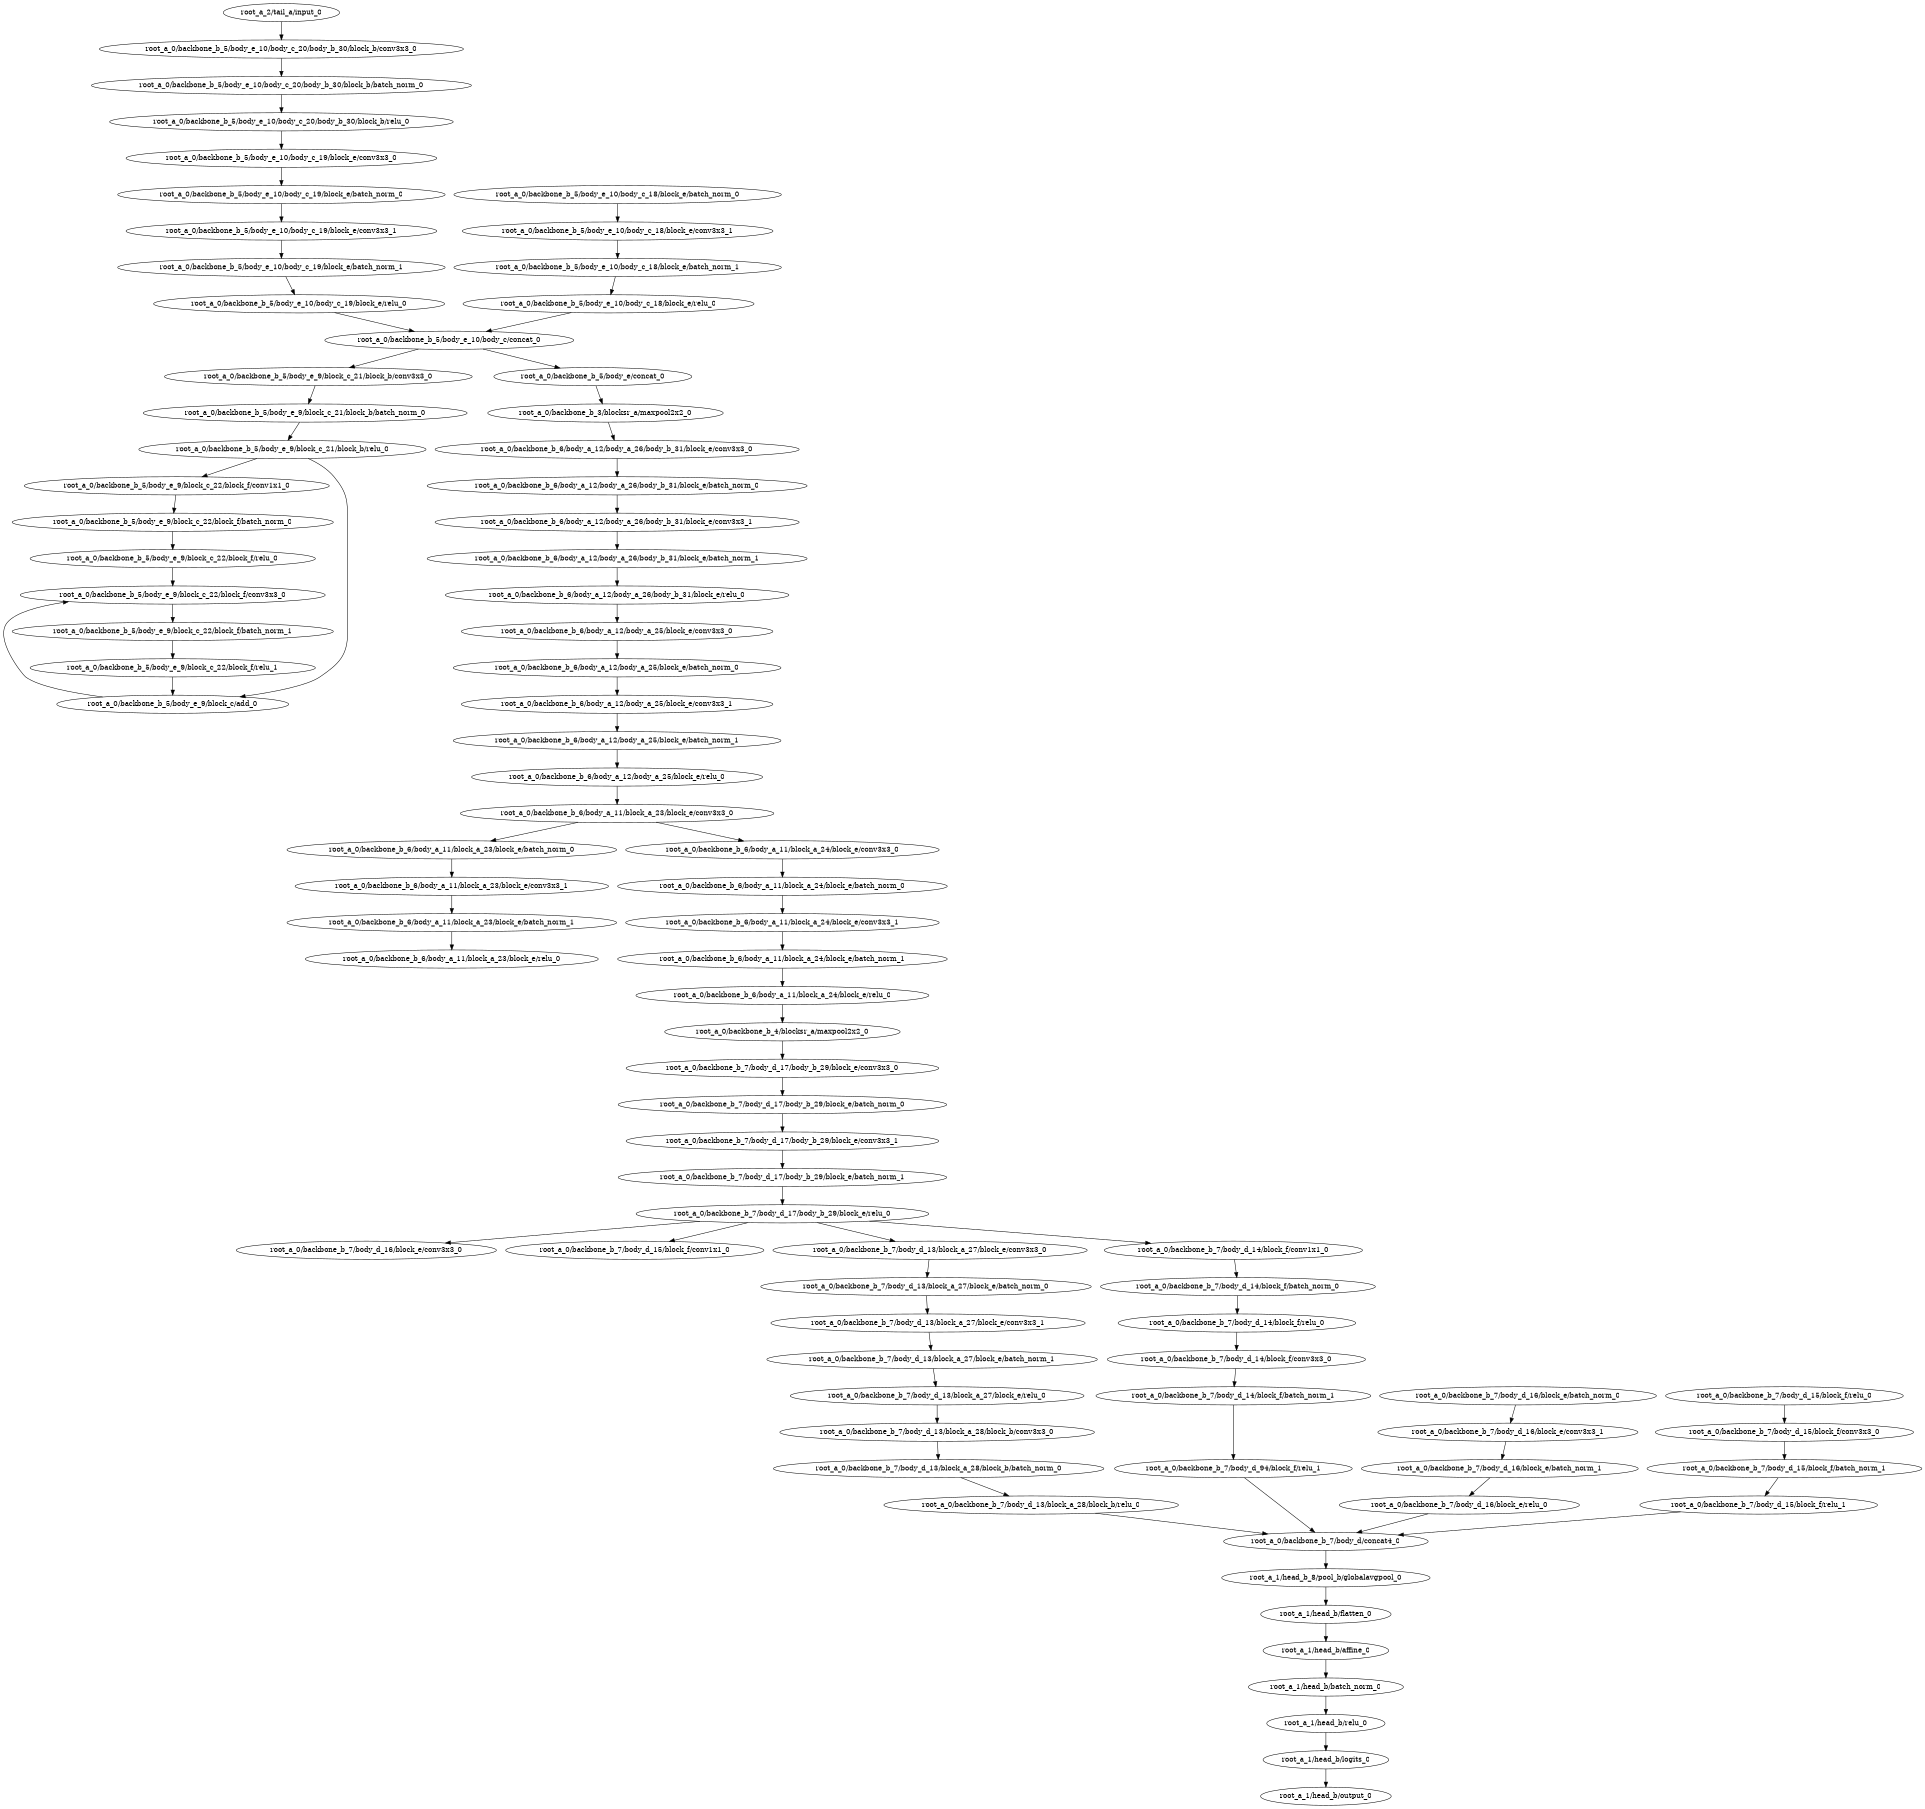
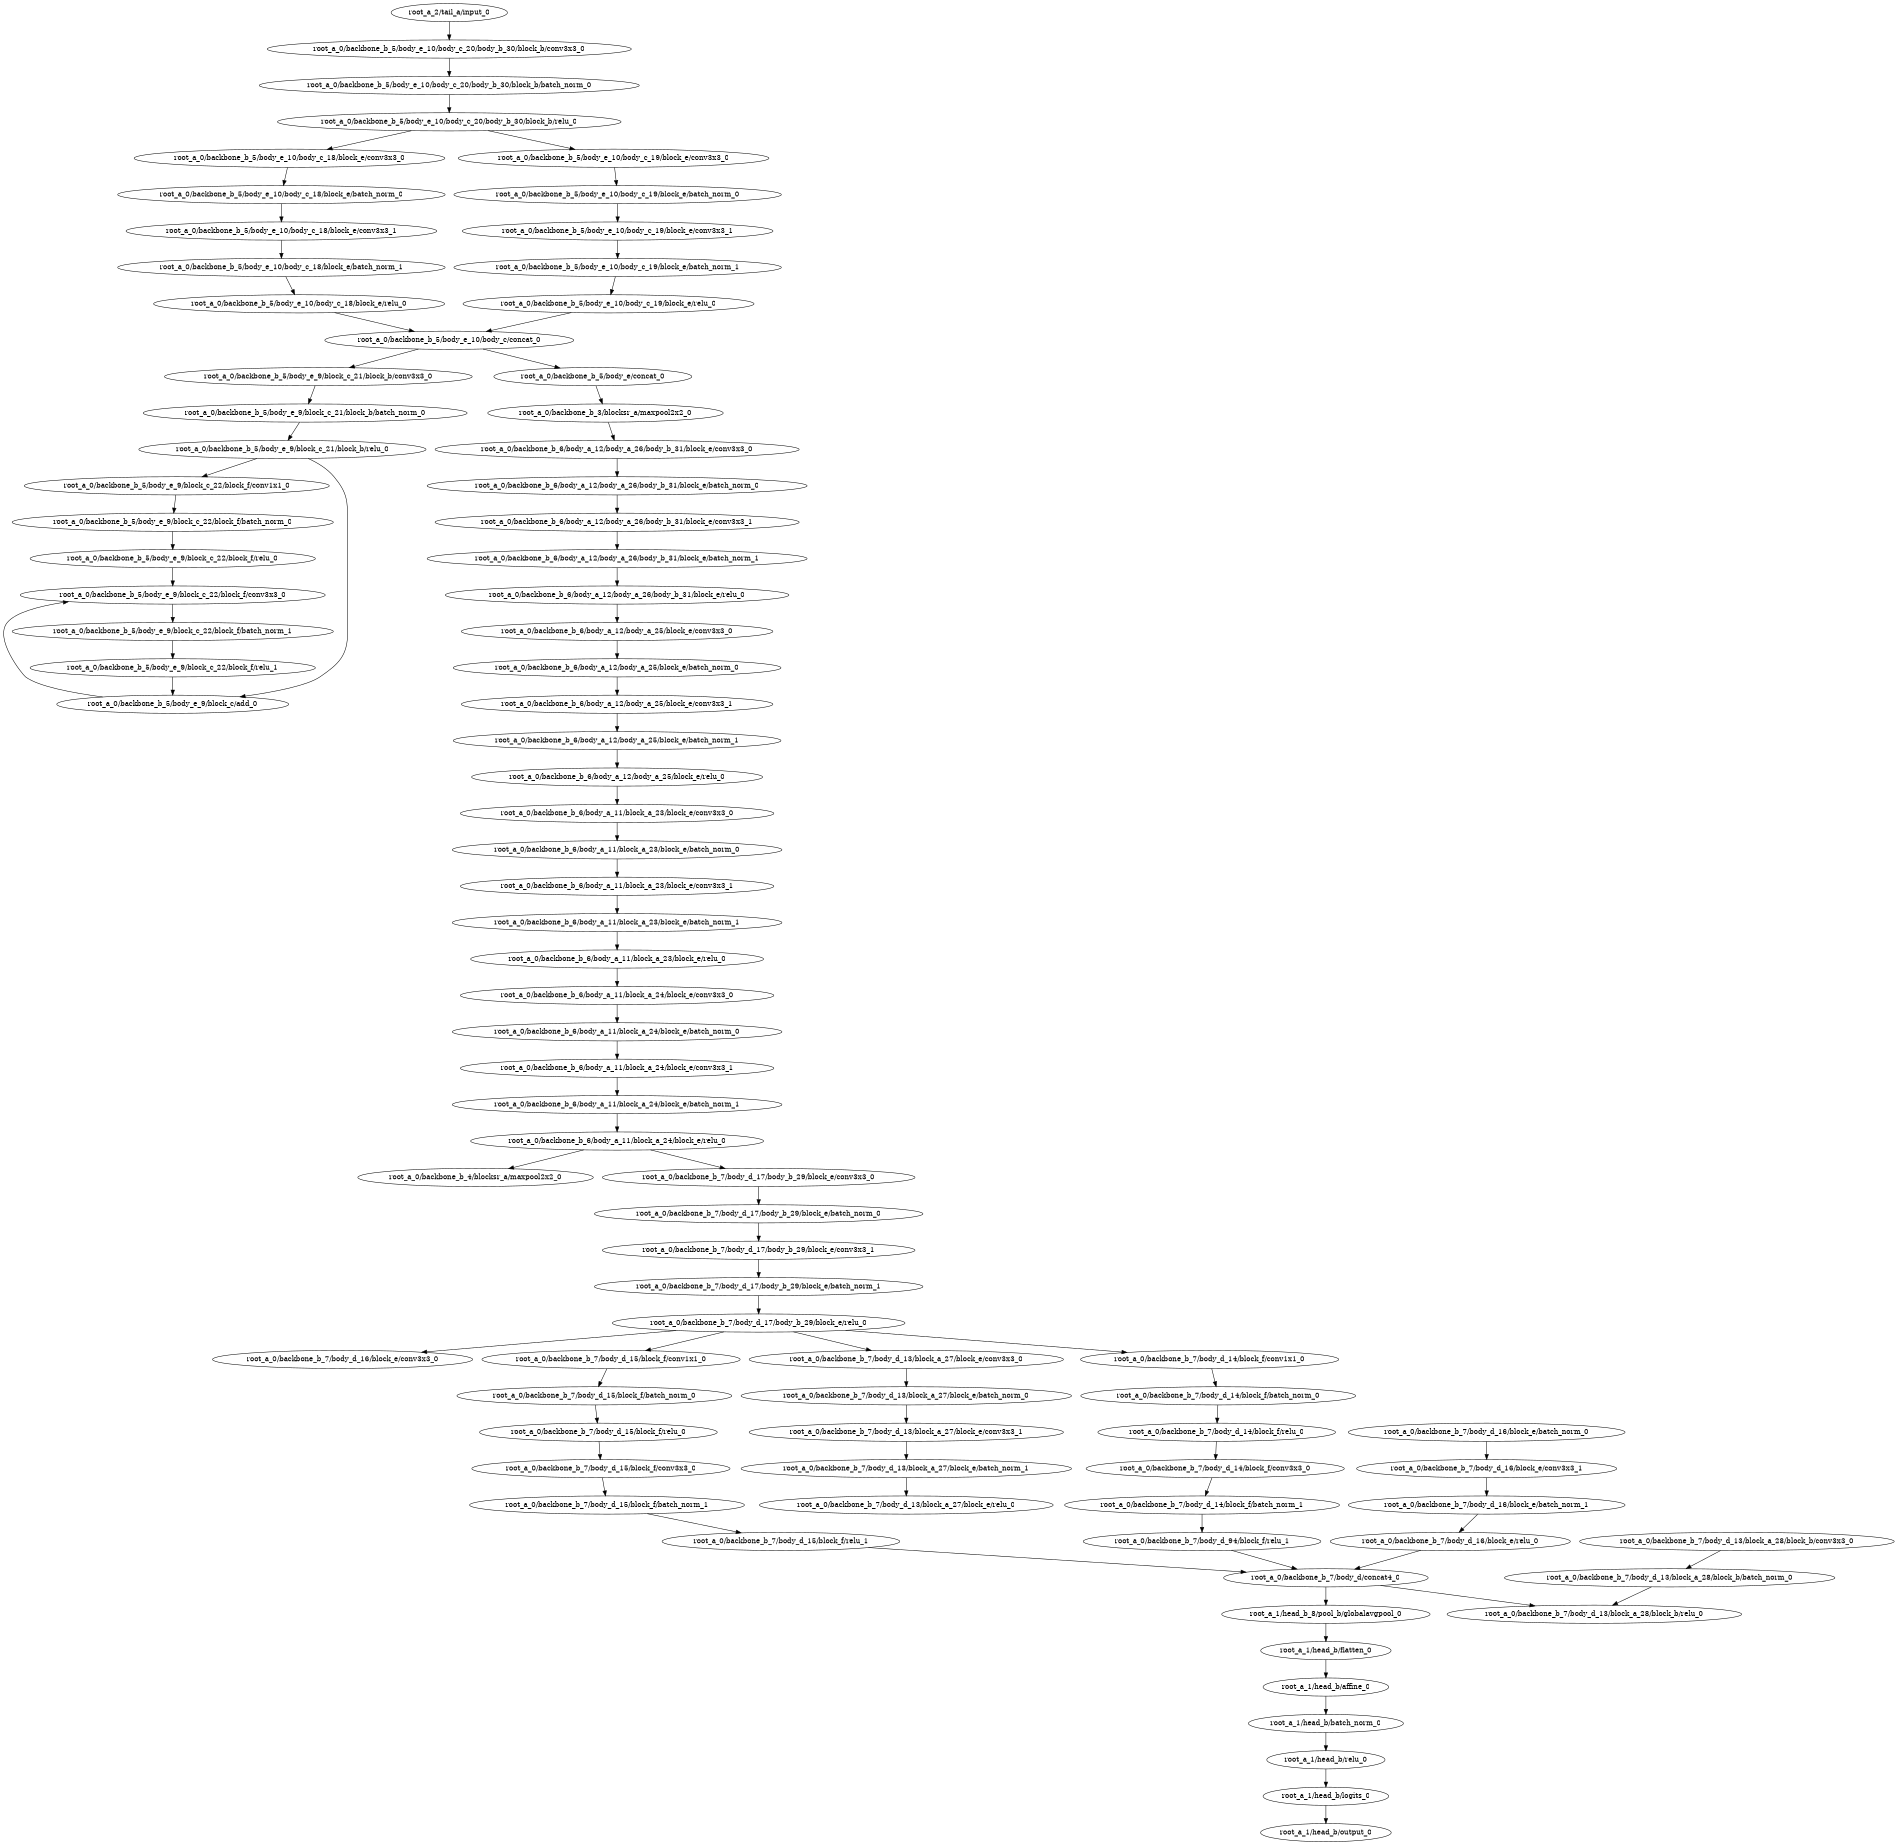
node "root_a_0/backbone_b_5/body_e_10/body_c_18/block_e/conv3x3_0": added
edge "root_a_0/backbone_b_6/body_a_11/block_a_23/block_e/conv3x3_0" -> "root_a_0/backbone_b_6/body_a_11/block_a_24/block_e/conv3x3_0": now "root_a_0/backbone_b_6/body_a_11/block_a_23/block_e/relu_0" -> "root_a_0/backbone_b_6/body_a_11/block_a_24/block_e/conv3x3_0"
edge "root_a_0/backbone_b_4/blocksr_a/maxpool2x2_0" -> "root_a_0/backbone_b_7/body_d_17/body_b_29/block_e/conv3x3_0": now "root_a_0/backbone_b_6/body_a_11/block_a_24/block_e/relu_0" -> "root_a_0/backbone_b_7/body_d_17/body_b_29/block_e/conv3x3_0"
node "root_a_0/backbone_b_7/body_d_15/block_f/batch_norm_0": added
edge "root_a_0/backbone_b_7/body_d_13/block_a_27/block_e/relu_0" -> "root_a_0/backbone_b_7/body_d_13/block_a_28/block_b/conv3x3_0": removed
edge "root_a_0/backbone_b_7/body_d_13/block_a_28/block_b/relu_0" -> "root_a_0/backbone_b_7/body_d/concat4_0": reversed
